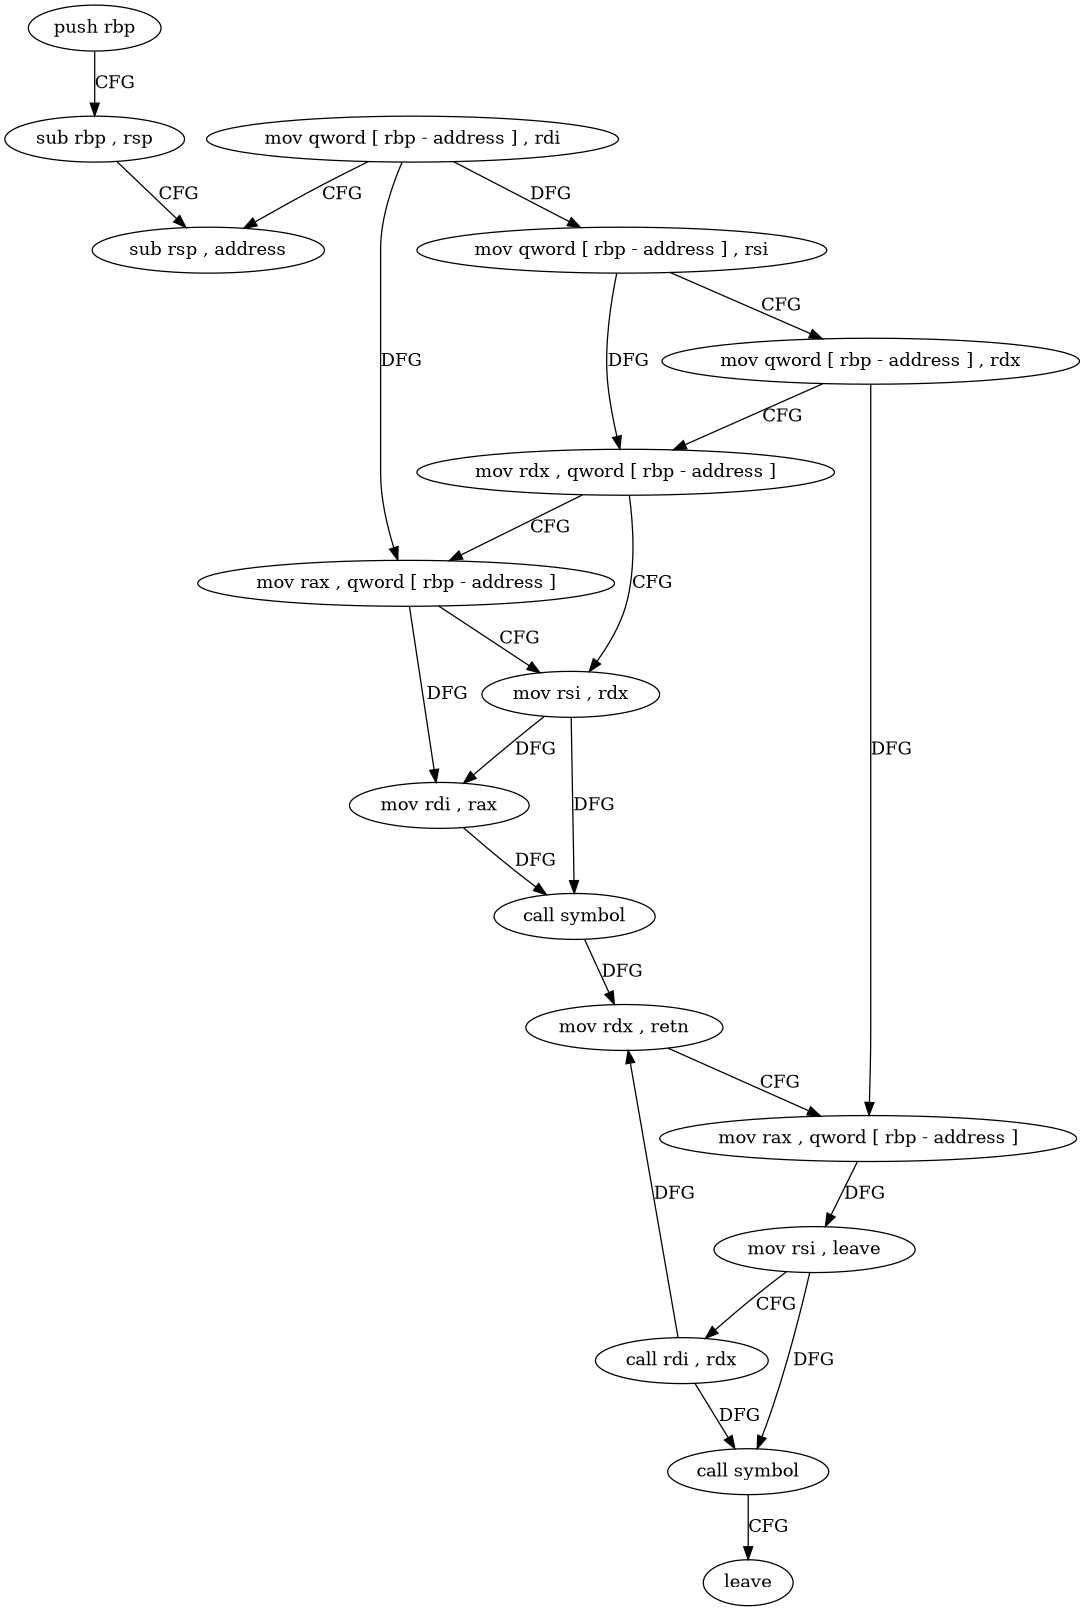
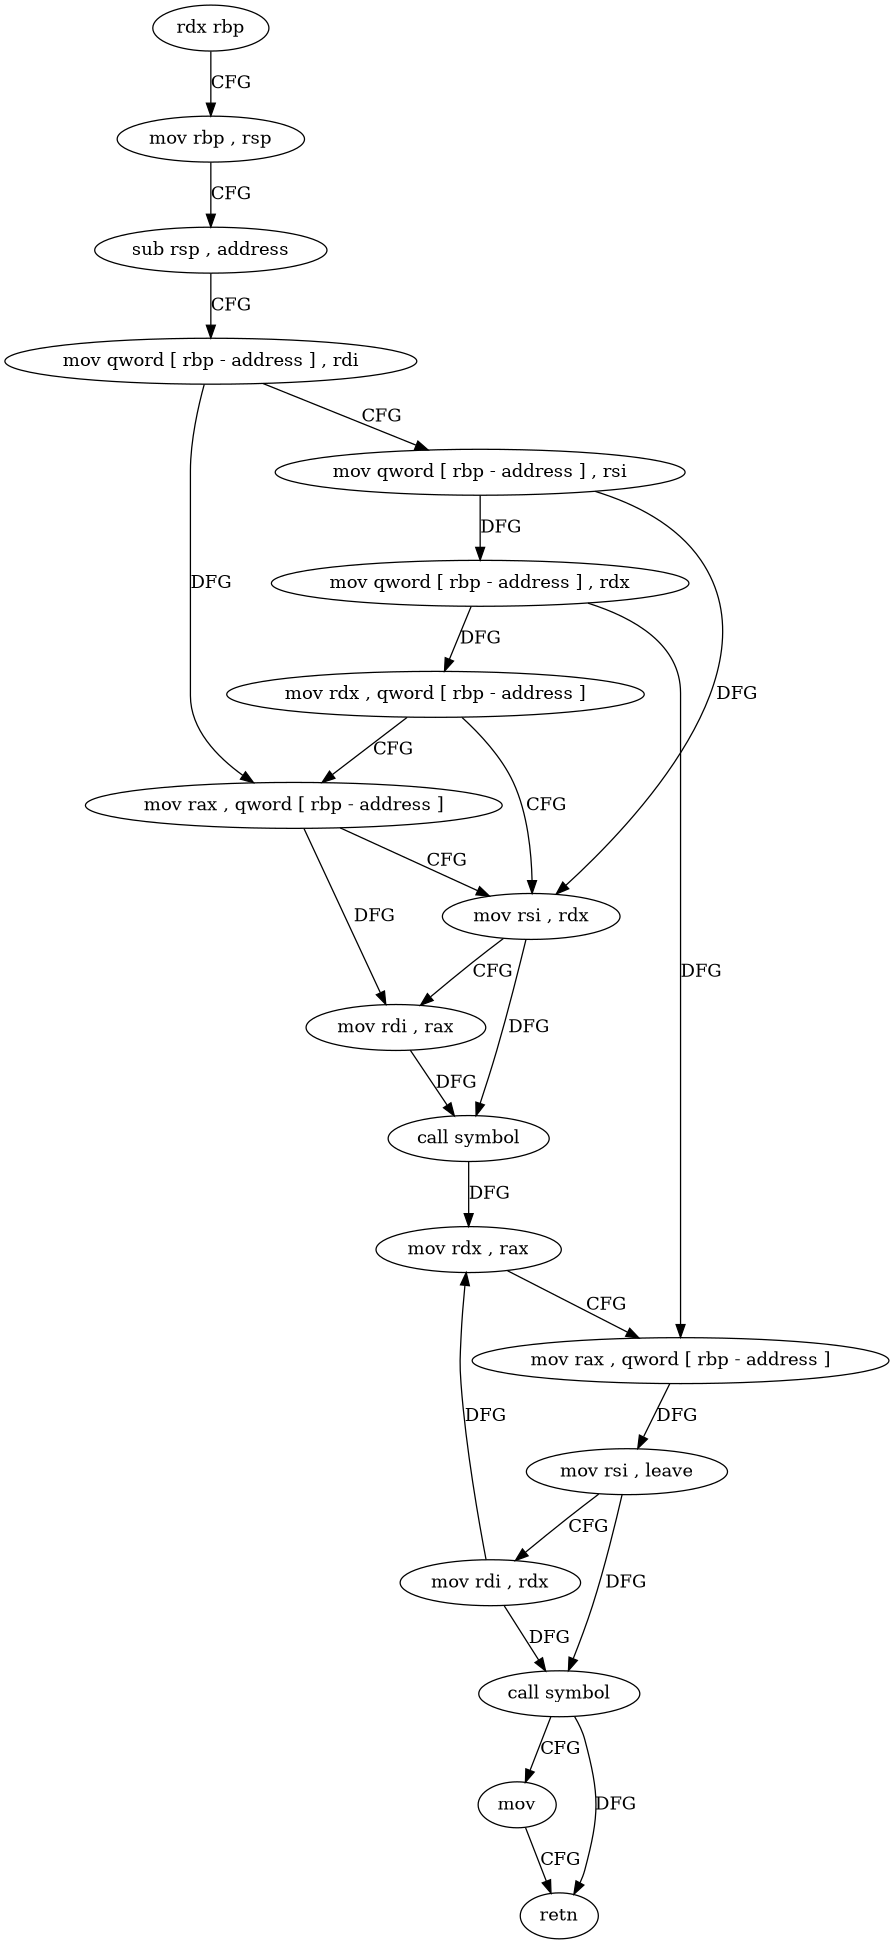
node "push rbp": label "push rbp" -> "rdx rbp"
node "sub rbp , rsp": label "sub rbp , rsp" -> "mov rbp , rsp"
edge "mov qword [ rbp - address ] , rdi" -> "sub rsp , address": reversed
edge "mov qword [ rbp - address ] , rdi" -> "mov qword [ rbp - address ] , rsi": label "DFG" -> "CFG"
edge "mov qword [ rbp - address ] , rsi" -> "mov qword [ rbp - address ] , rdx": label "CFG" -> "DFG"
edge "mov qword [ rbp - address ] , rsi" -> "mov rdx , qword [ rbp - address ]": now "mov qword [ rbp - address ] , rsi" -> "mov rsi , rdx"
edge "mov qword [ rbp - address ] , rdx" -> "mov rdx , qword [ rbp - address ]": label "CFG" -> "DFG"
edge "mov rsi , rdx" -> "mov rdi , rax": label "DFG" -> "CFG"
node "mov rdx , retn": label "mov rdx , retn" -> "mov rdx , rax"
node "call rdi , rdx": label "call rdi , rdx" -> "mov rdi , rdx"
node "leave": label "leave" -> "mov"
node "retn": added
